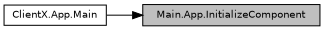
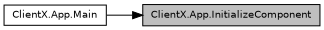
node "Main.App.InitializeComponent": label "Main.App.InitializeComponent" -> "ClientX.App.InitializeComponent"
